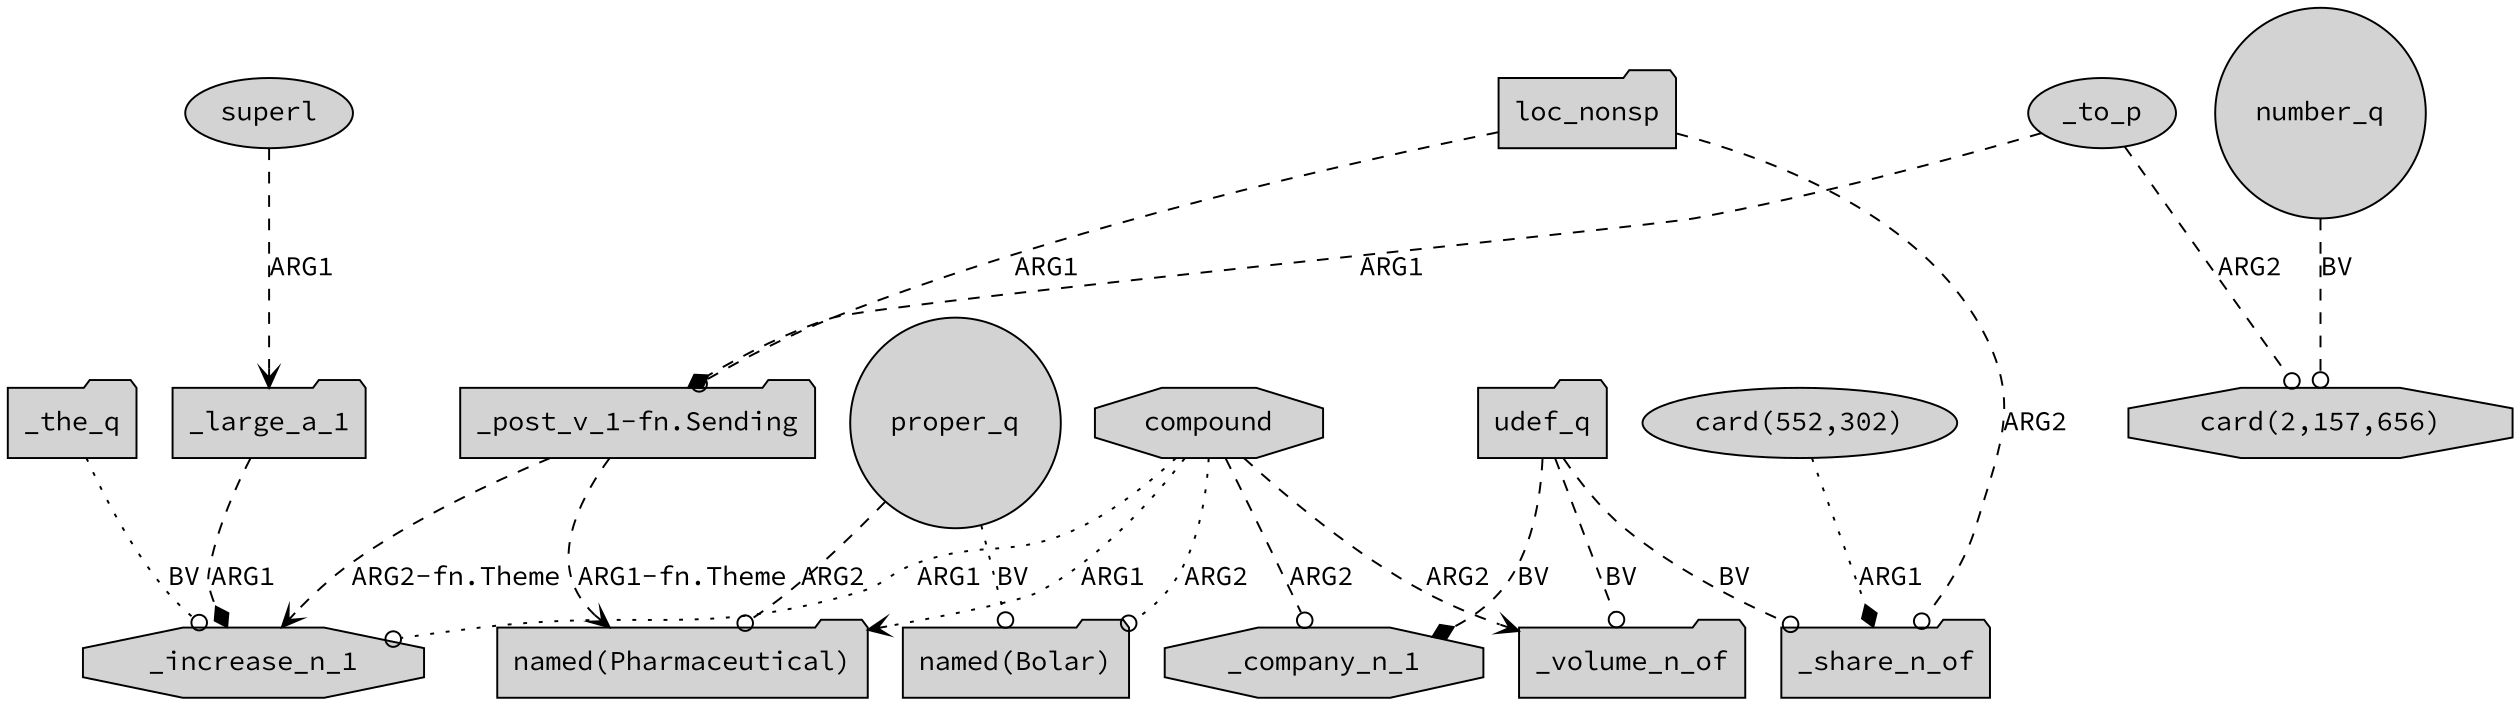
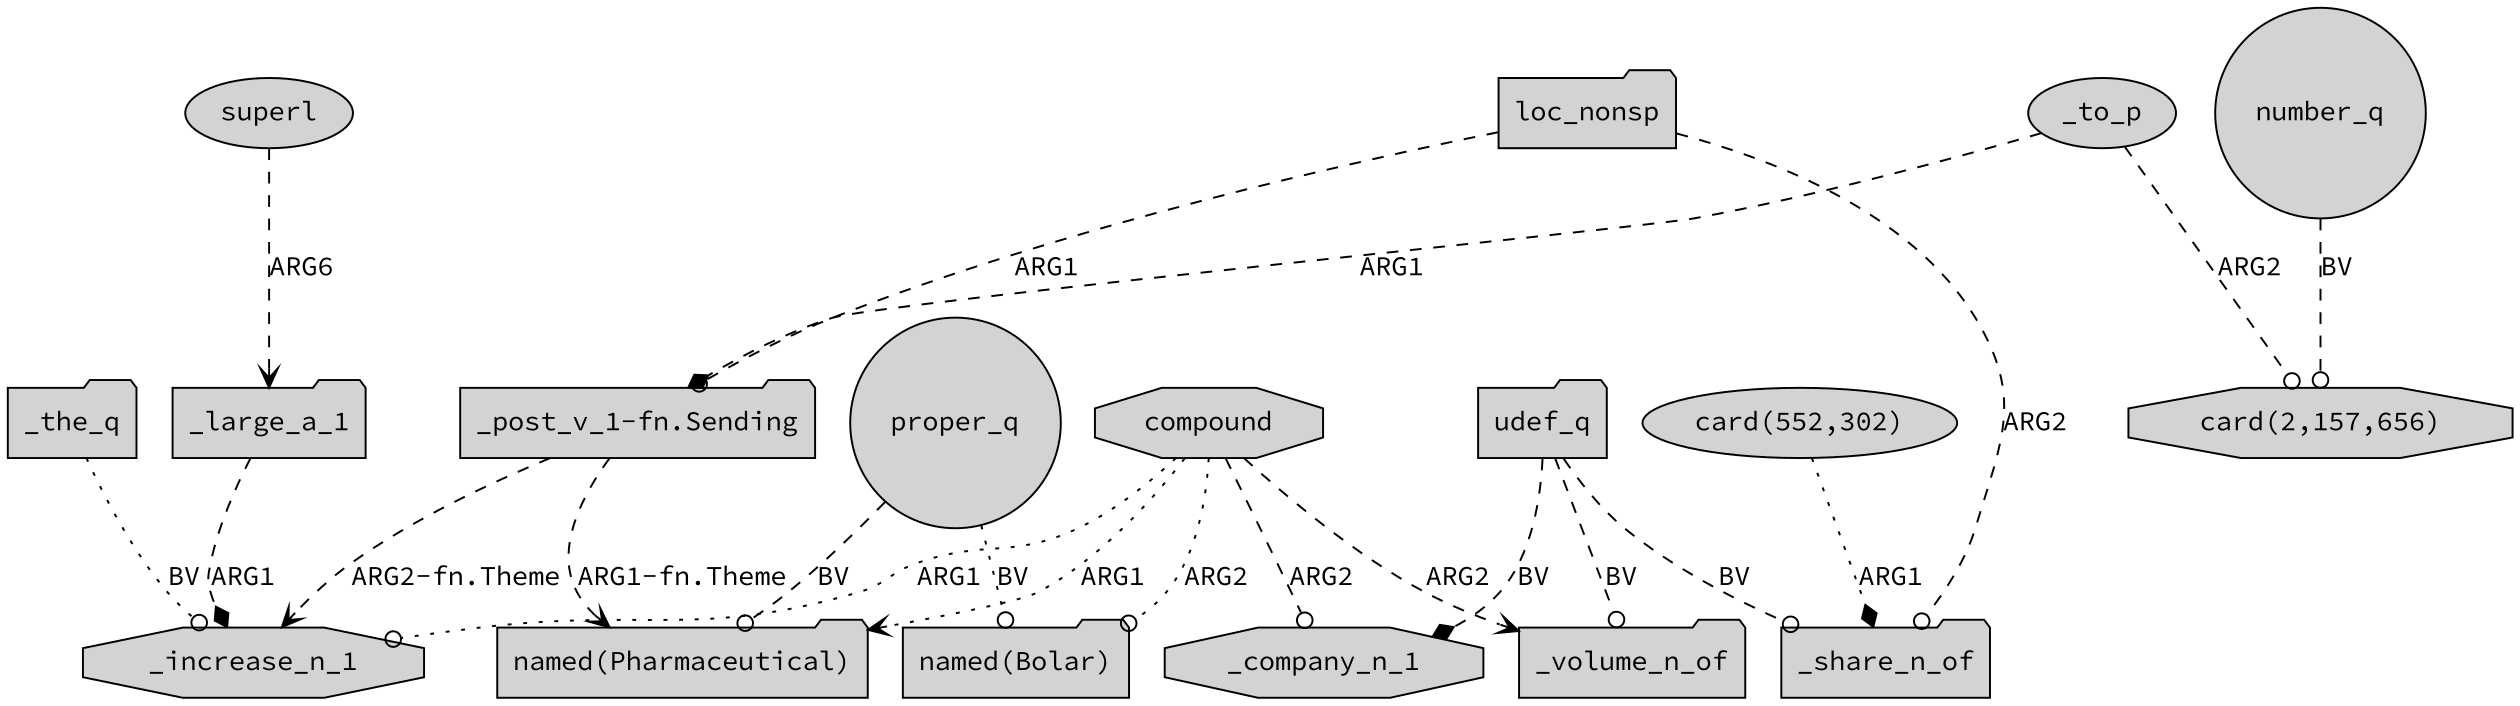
edge "superl" -> "_large_a_1": label "ARG1" -> "ARG6"
edge "proper_q" -> "named(Pharmaceutical)": label "ARG2" -> "BV"
